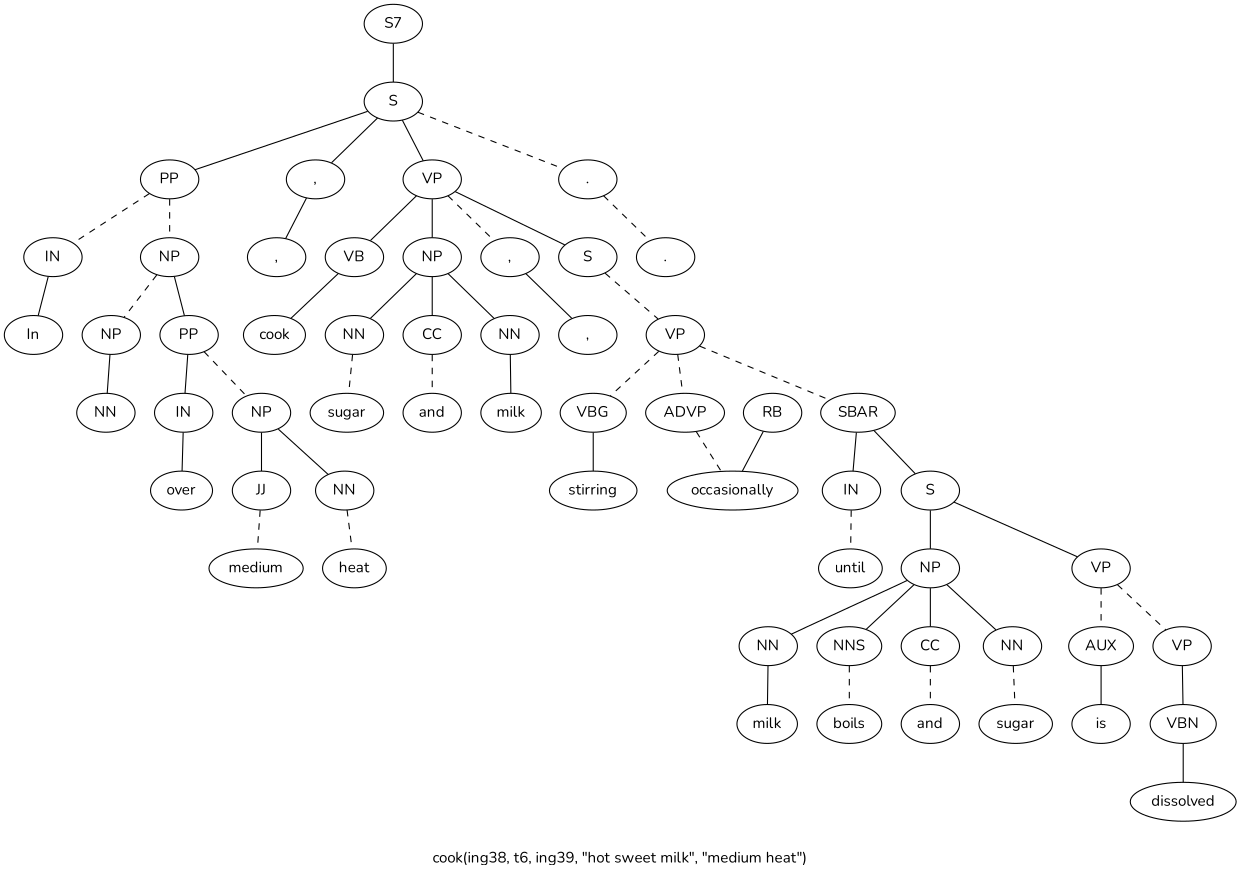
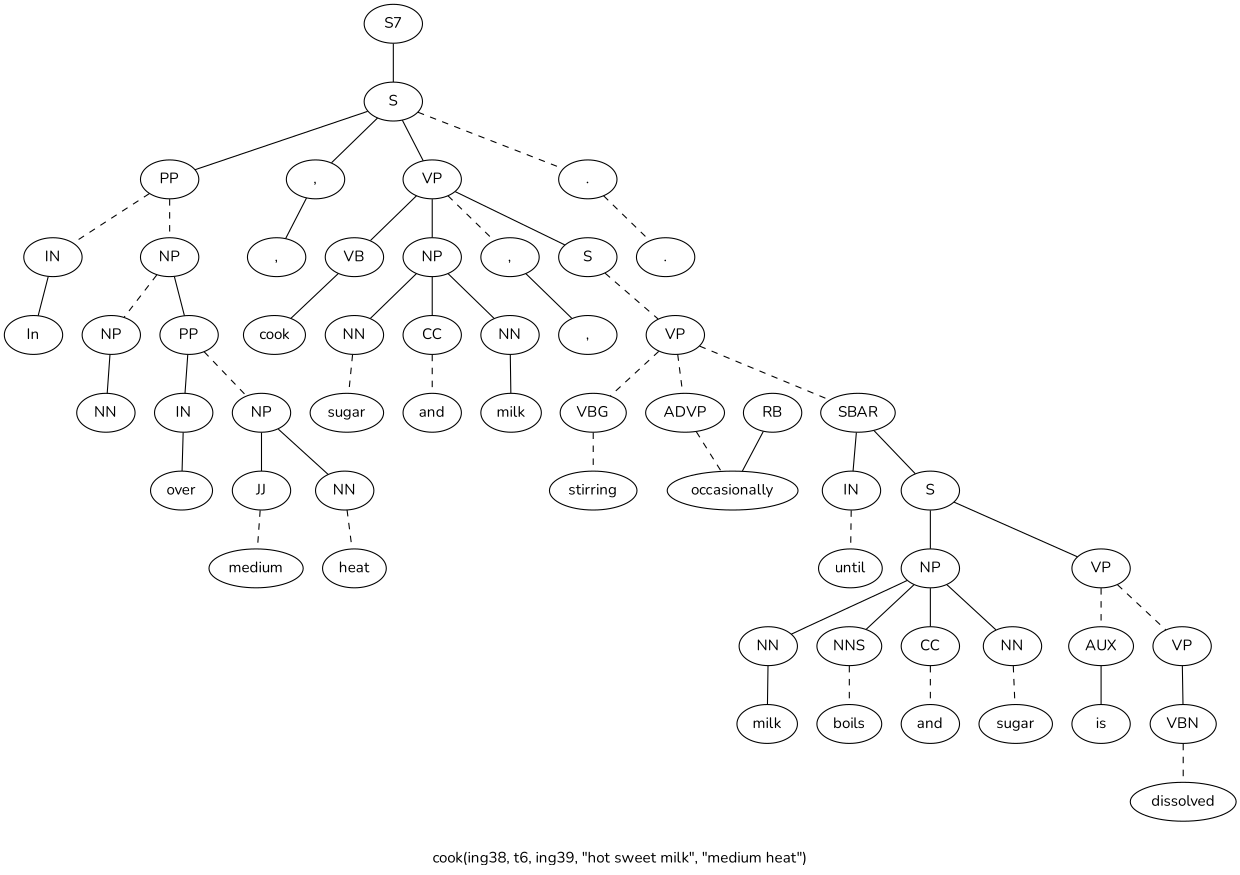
edge "VBG" -- "stirring": style solid -> dashed
edge "VBN" -- "dissolved": style solid -> dashed
